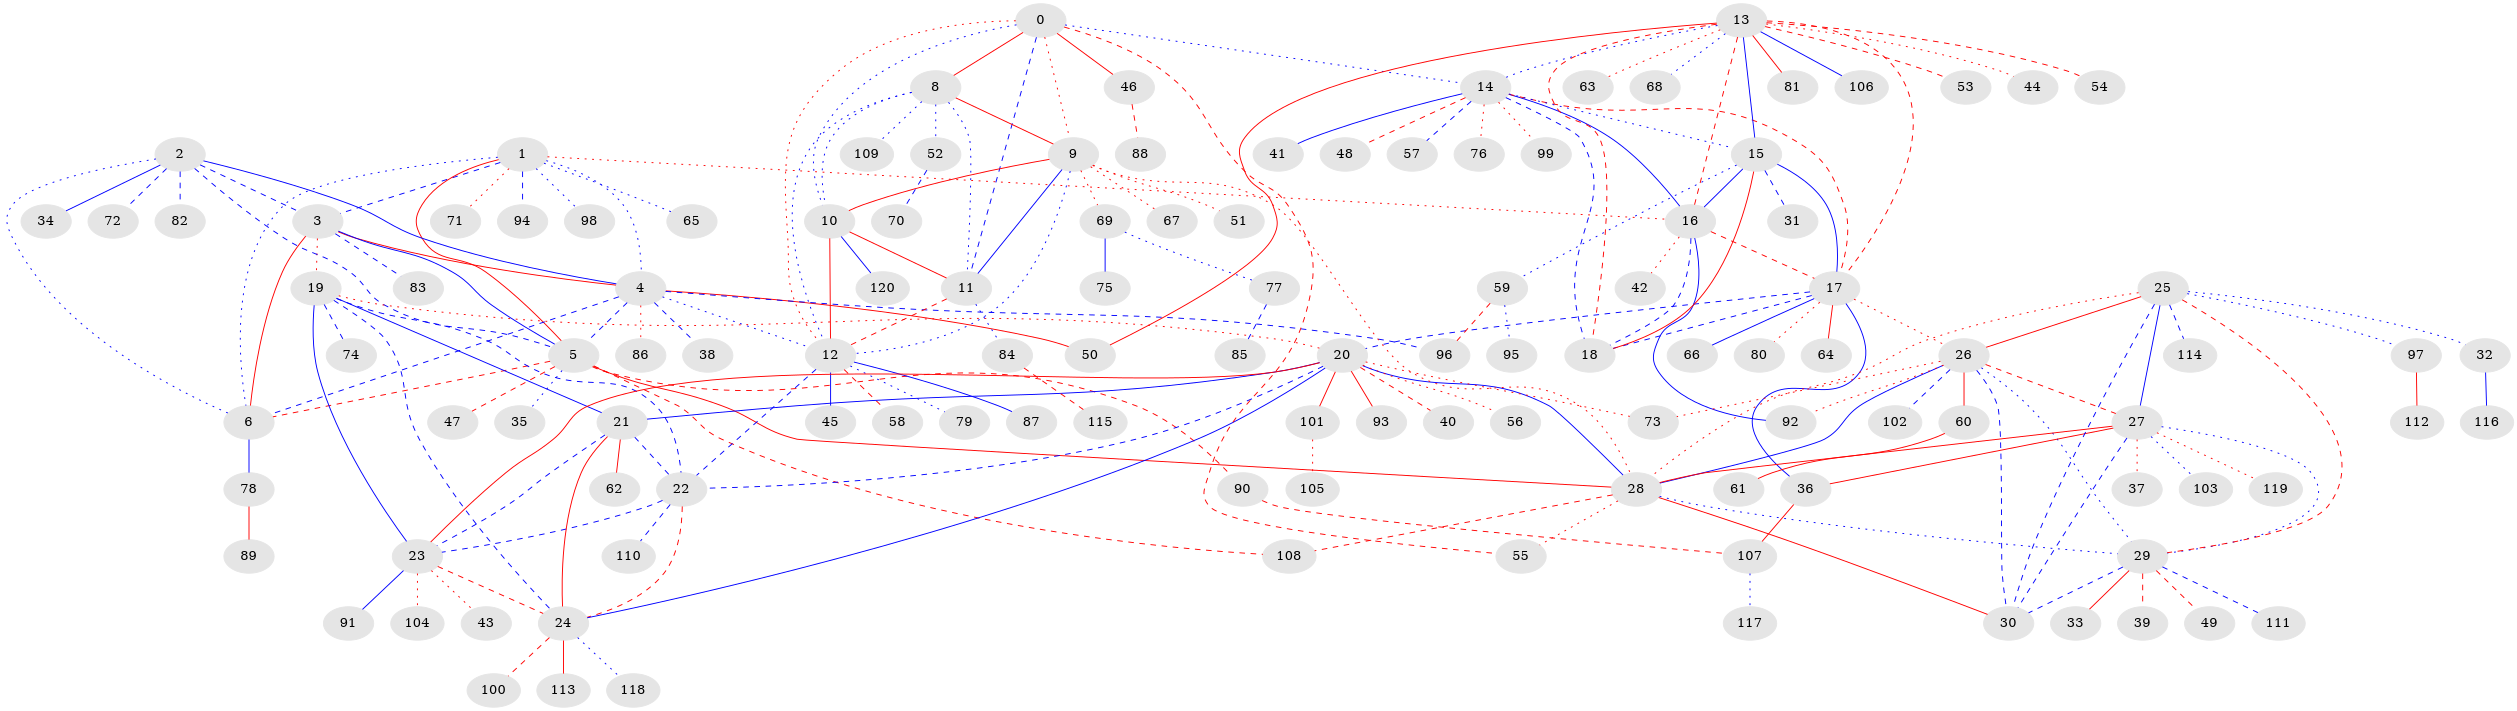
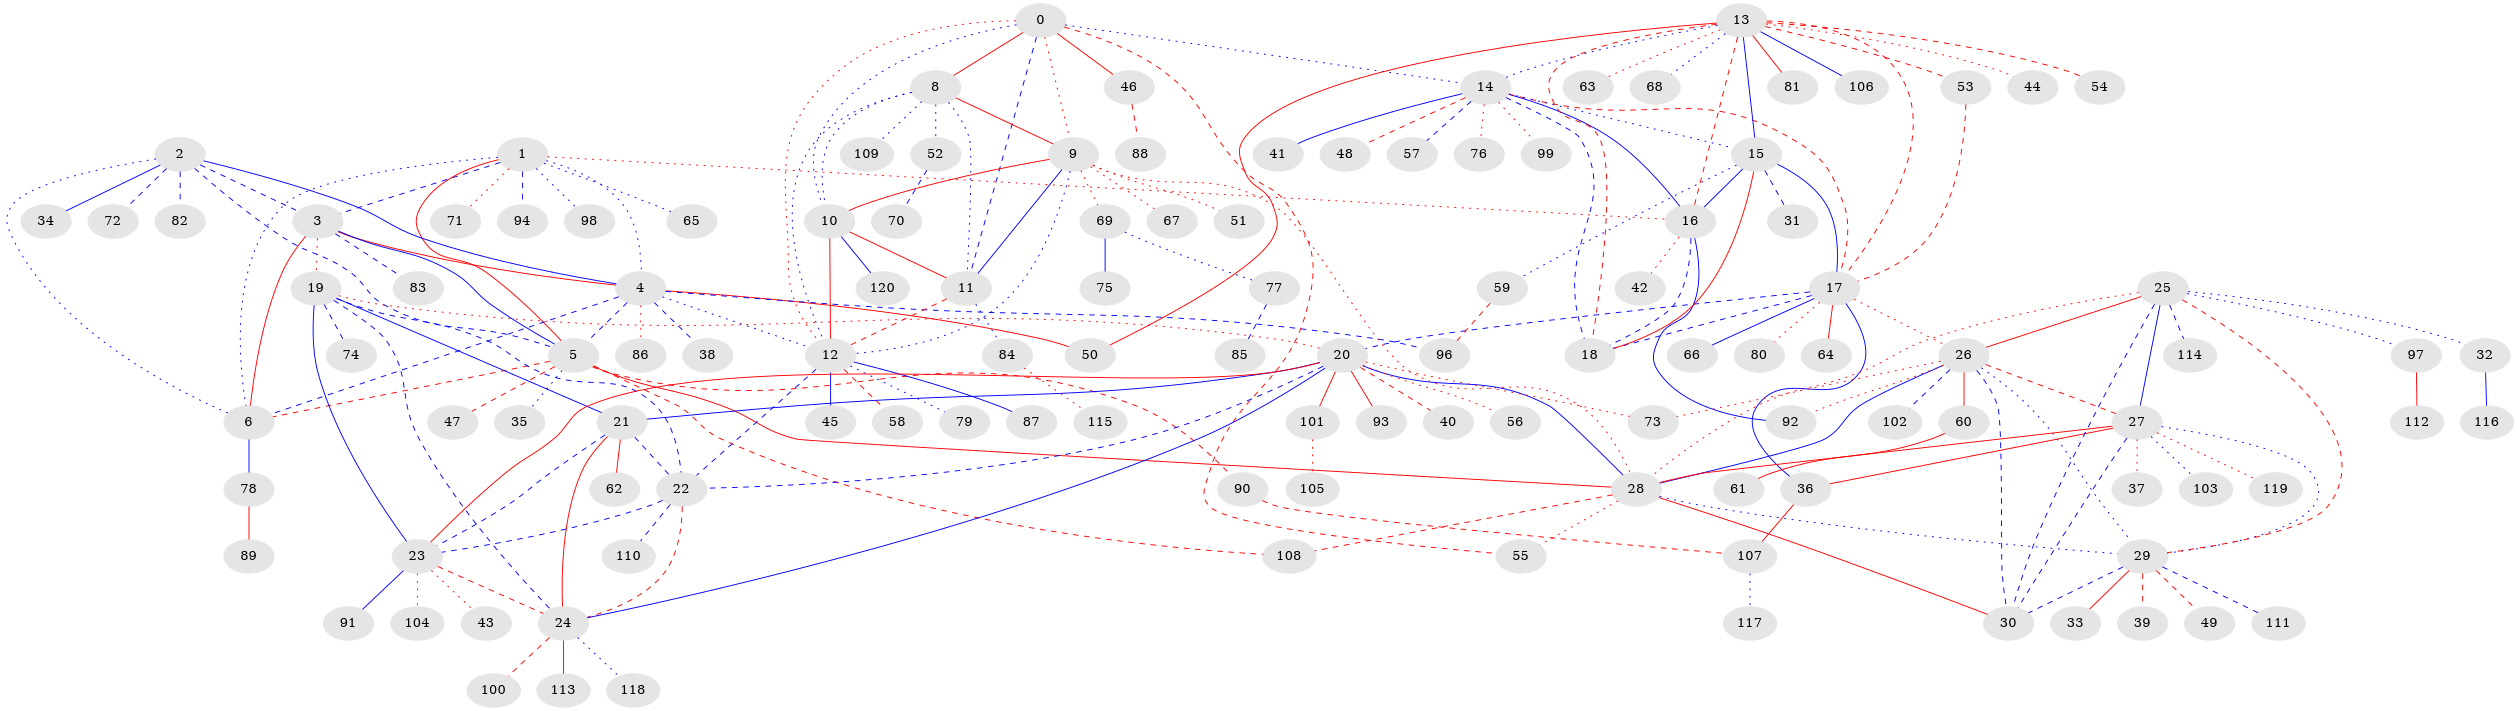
edge "16" -- "17": now "53" -- "17"
node "95": removed
edge "84" -- "115": style dashed -> dotted
